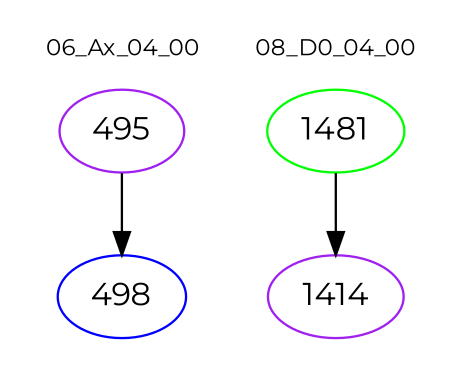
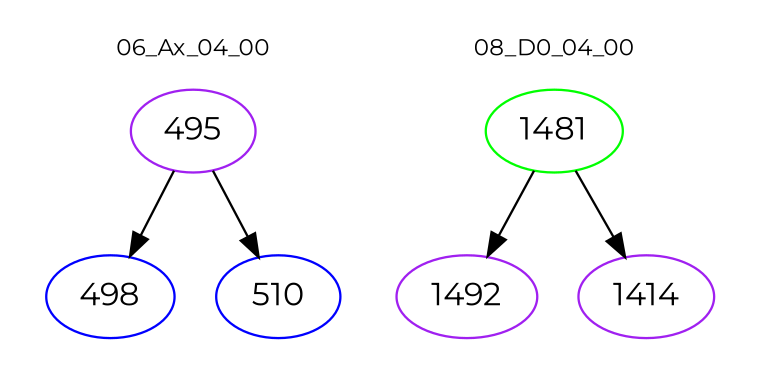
node "510": added
node "1492": added
